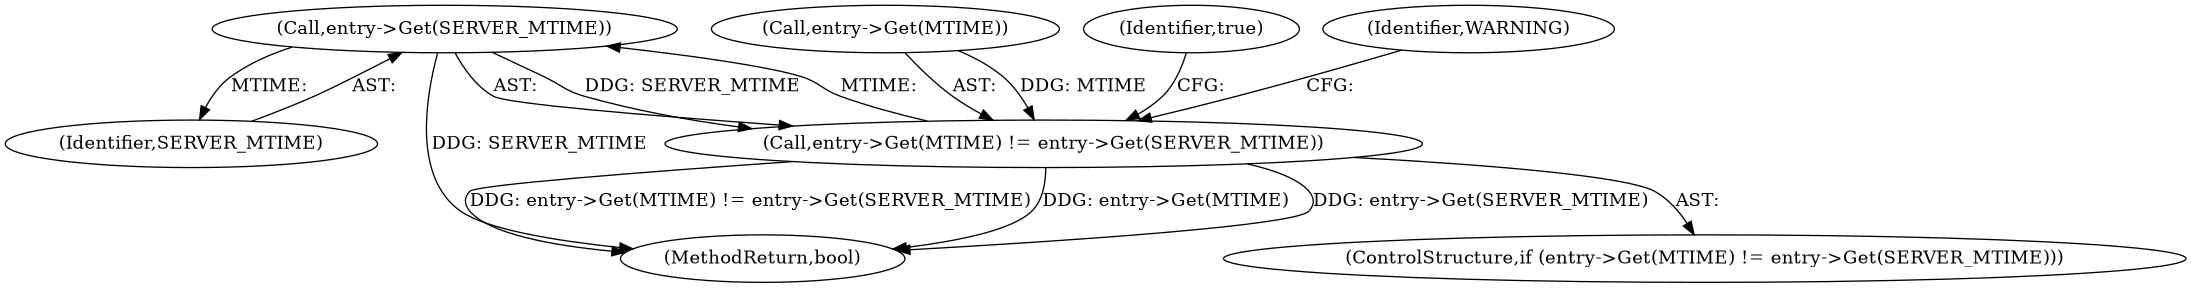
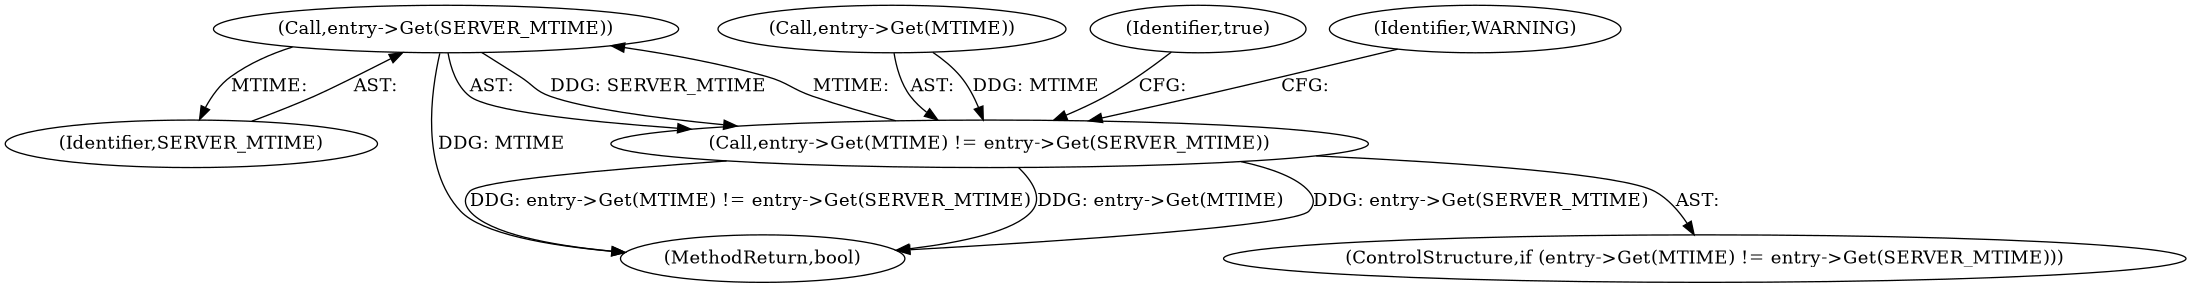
edge "(Call,entry->Get(SERVER_MTIME))" -> "(MethodReturn,bool)": label "DDG: SERVER_MTIME" -> "DDG: MTIME"
